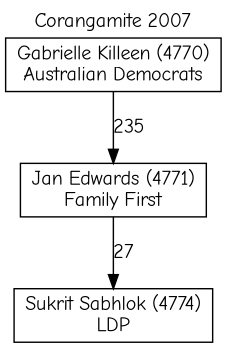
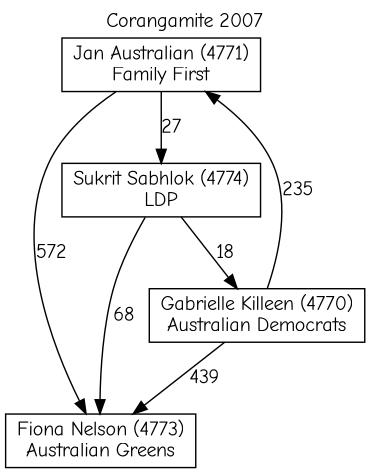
node "Jan Edwards (4771) Family First": label "Jan Edwards (4771) Family First" -> "Jan Australian (4771) Family First"
edge "Sukrit Sabhlok (4774) LDP" -> "Gabrielle Killeen (4770) Australian Democrats": added, label "18"
node "Fiona Nelson (4773) Australian Greens": added
